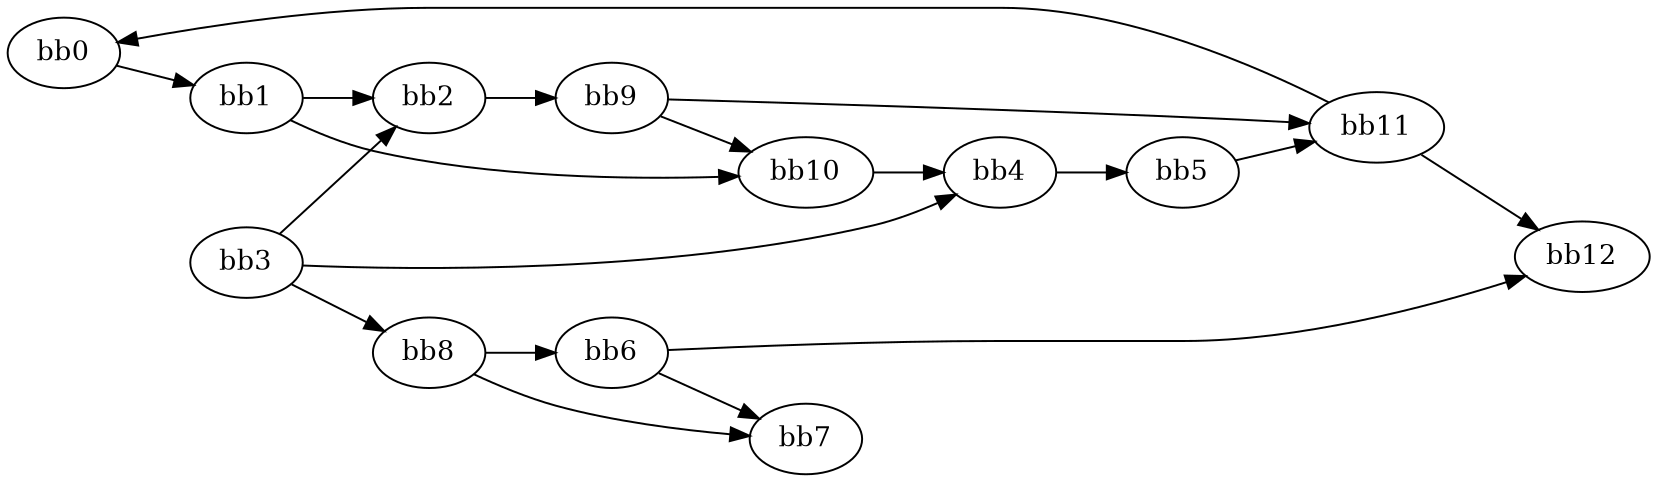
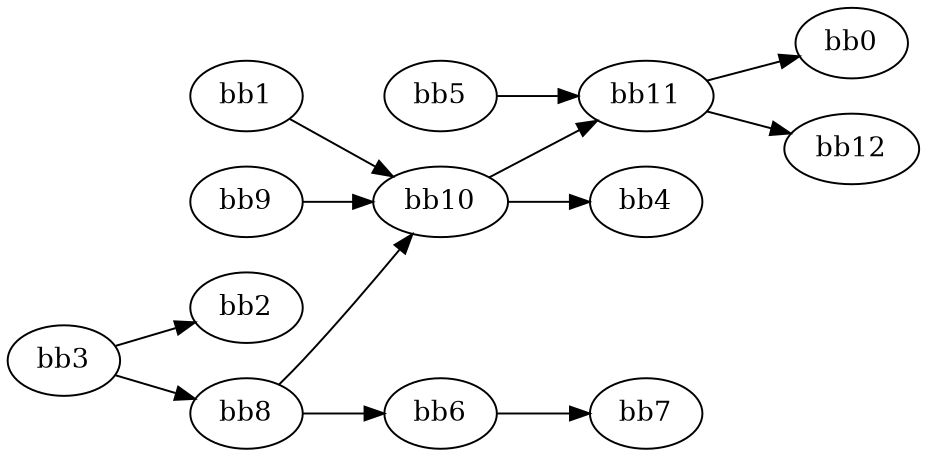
edge "bb0" -> "bb1": removed
edge "bb1" -> "bb2": removed
edge "bb2" -> "bb9": removed
edge "bb9" -> "bb11": now "bb10" -> "bb11"
edge "bb4" -> "bb5": removed
edge "bb3" -> "bb4": removed
edge "bb6" -> "bb12": removed
edge "bb8" -> "bb7": now "bb8" -> "bb10"
